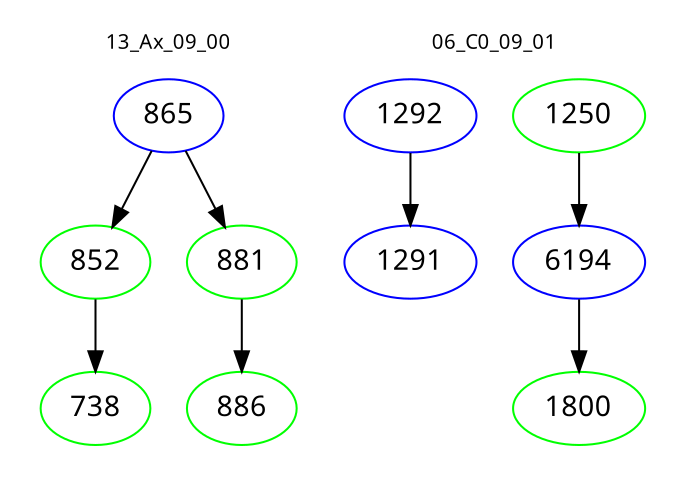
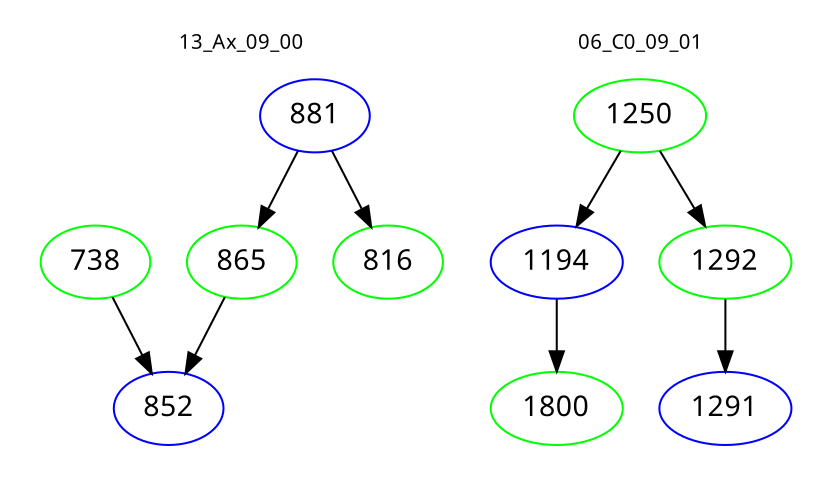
node "865": color blue -> green
node "1292": color blue -> green
edge "865" -> "881": reversed
edge "1250" -> "1292": added
node "852": color green -> blue
node "881": color green -> blue
node "6194": label "6194" -> "1194"
edge "852" -> "738": reversed
node "886": label "886" -> "816"
